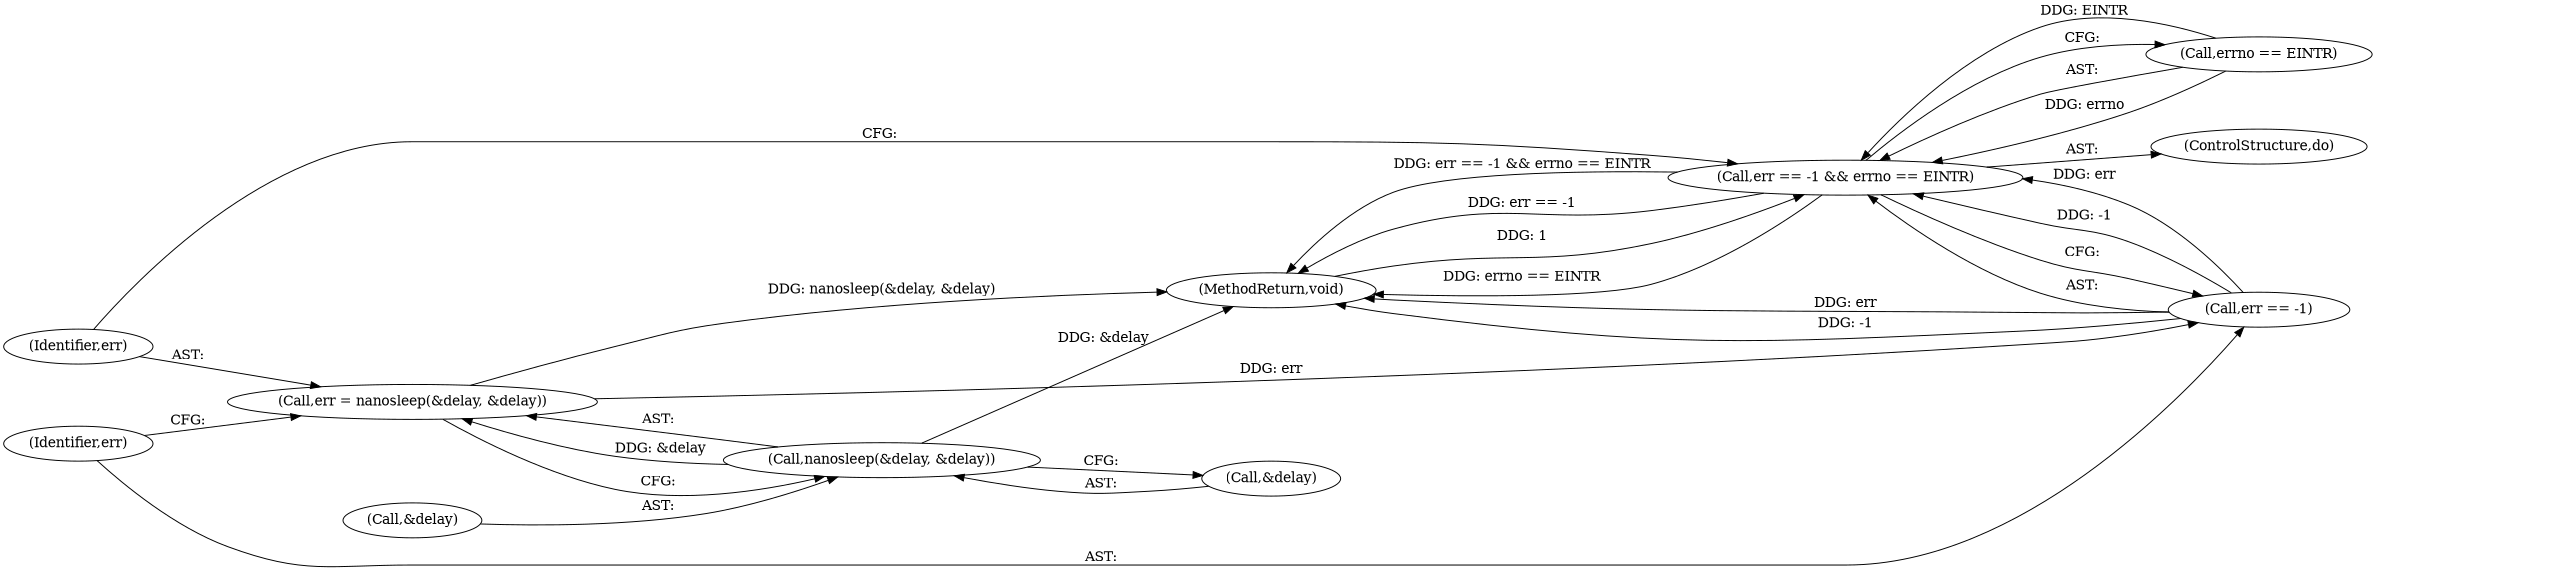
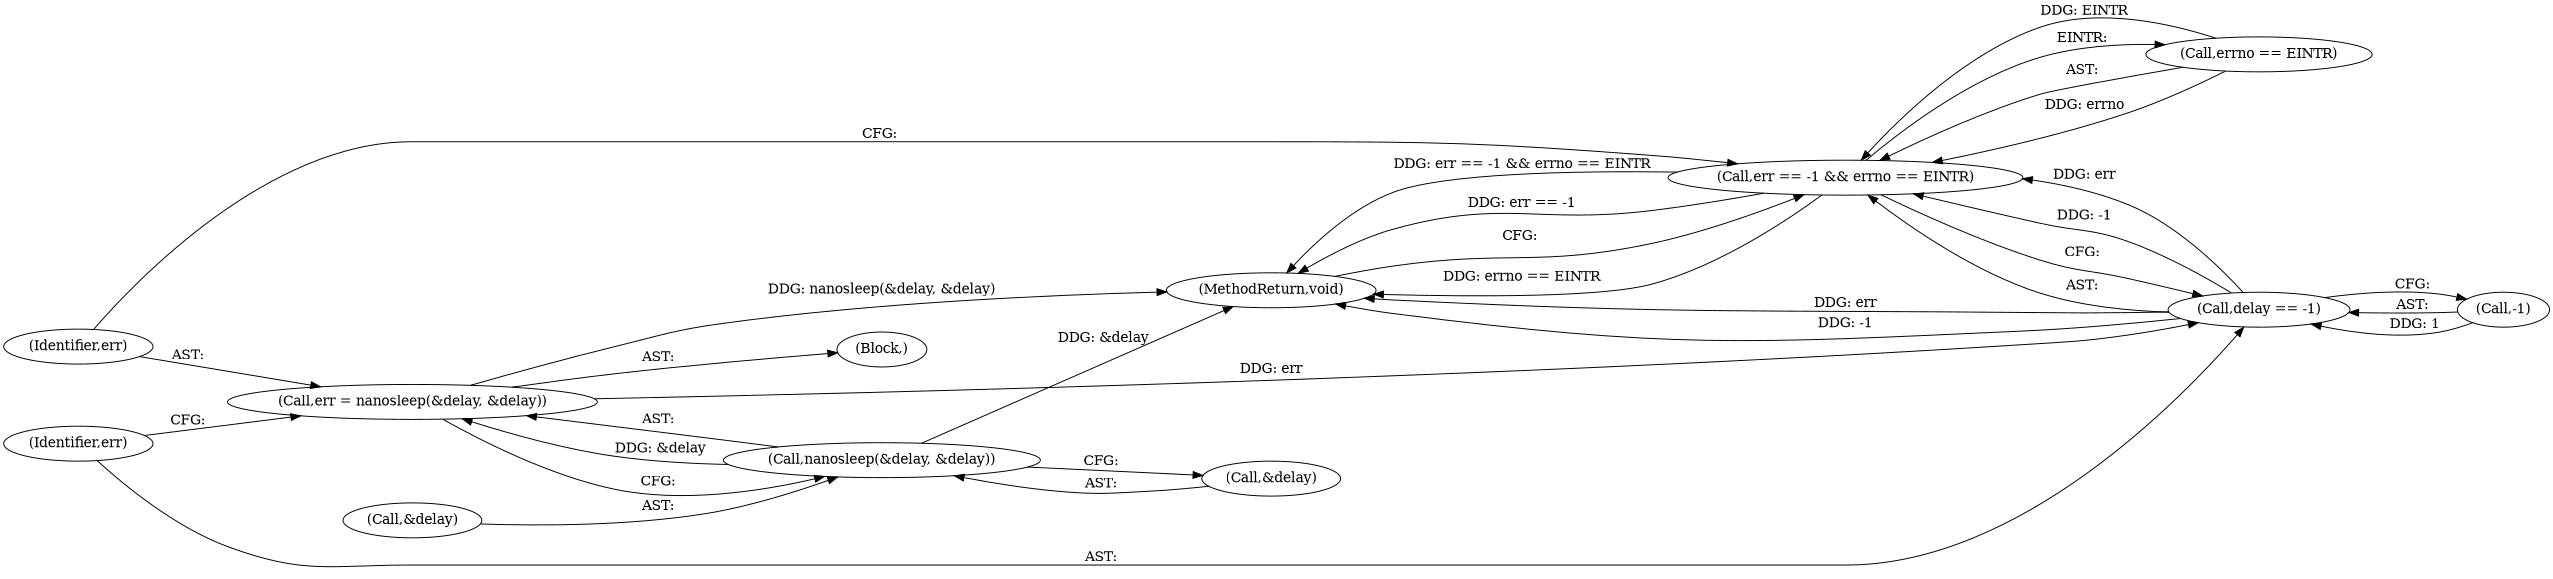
edge "(Call,err == -1 && errno == EINTR)" -> "(Call,errno == EINTR)": label "CFG: " -> "EINTR: "
node "(ControlStructure,do)": removed
edge "(MethodReturn,void)" -> "(Call,err == -1 && errno == EINTR)": label "DDG: 1" -> "CFG: "
node "(Call,err == -1)": label "(Call,err == -1)" -> "(Call,delay == -1)"
node "(Call,-1)": added
node "(Block,)": added
